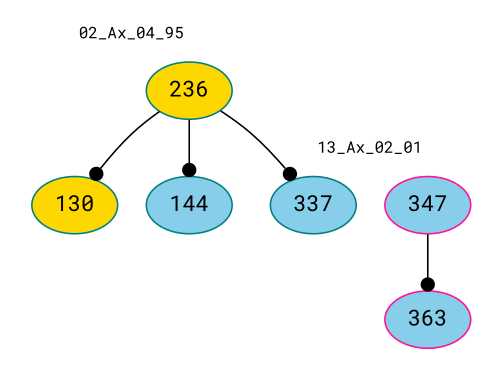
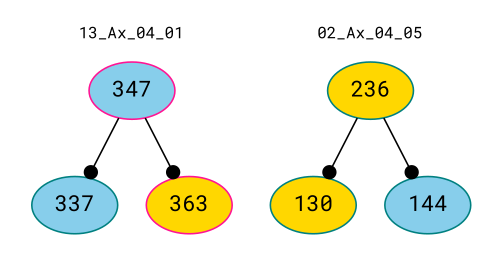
cluster "02_Ax_04_95": label "02_Ax_04_95" -> "02_Ax_04_05"
edge "236" -> "337": now "347" -> "337"
cluster "13_Ax_02_01": label "13_Ax_02_01" -> "13_Ax_04_01"
node "363": fillcolor skyblue -> gold
